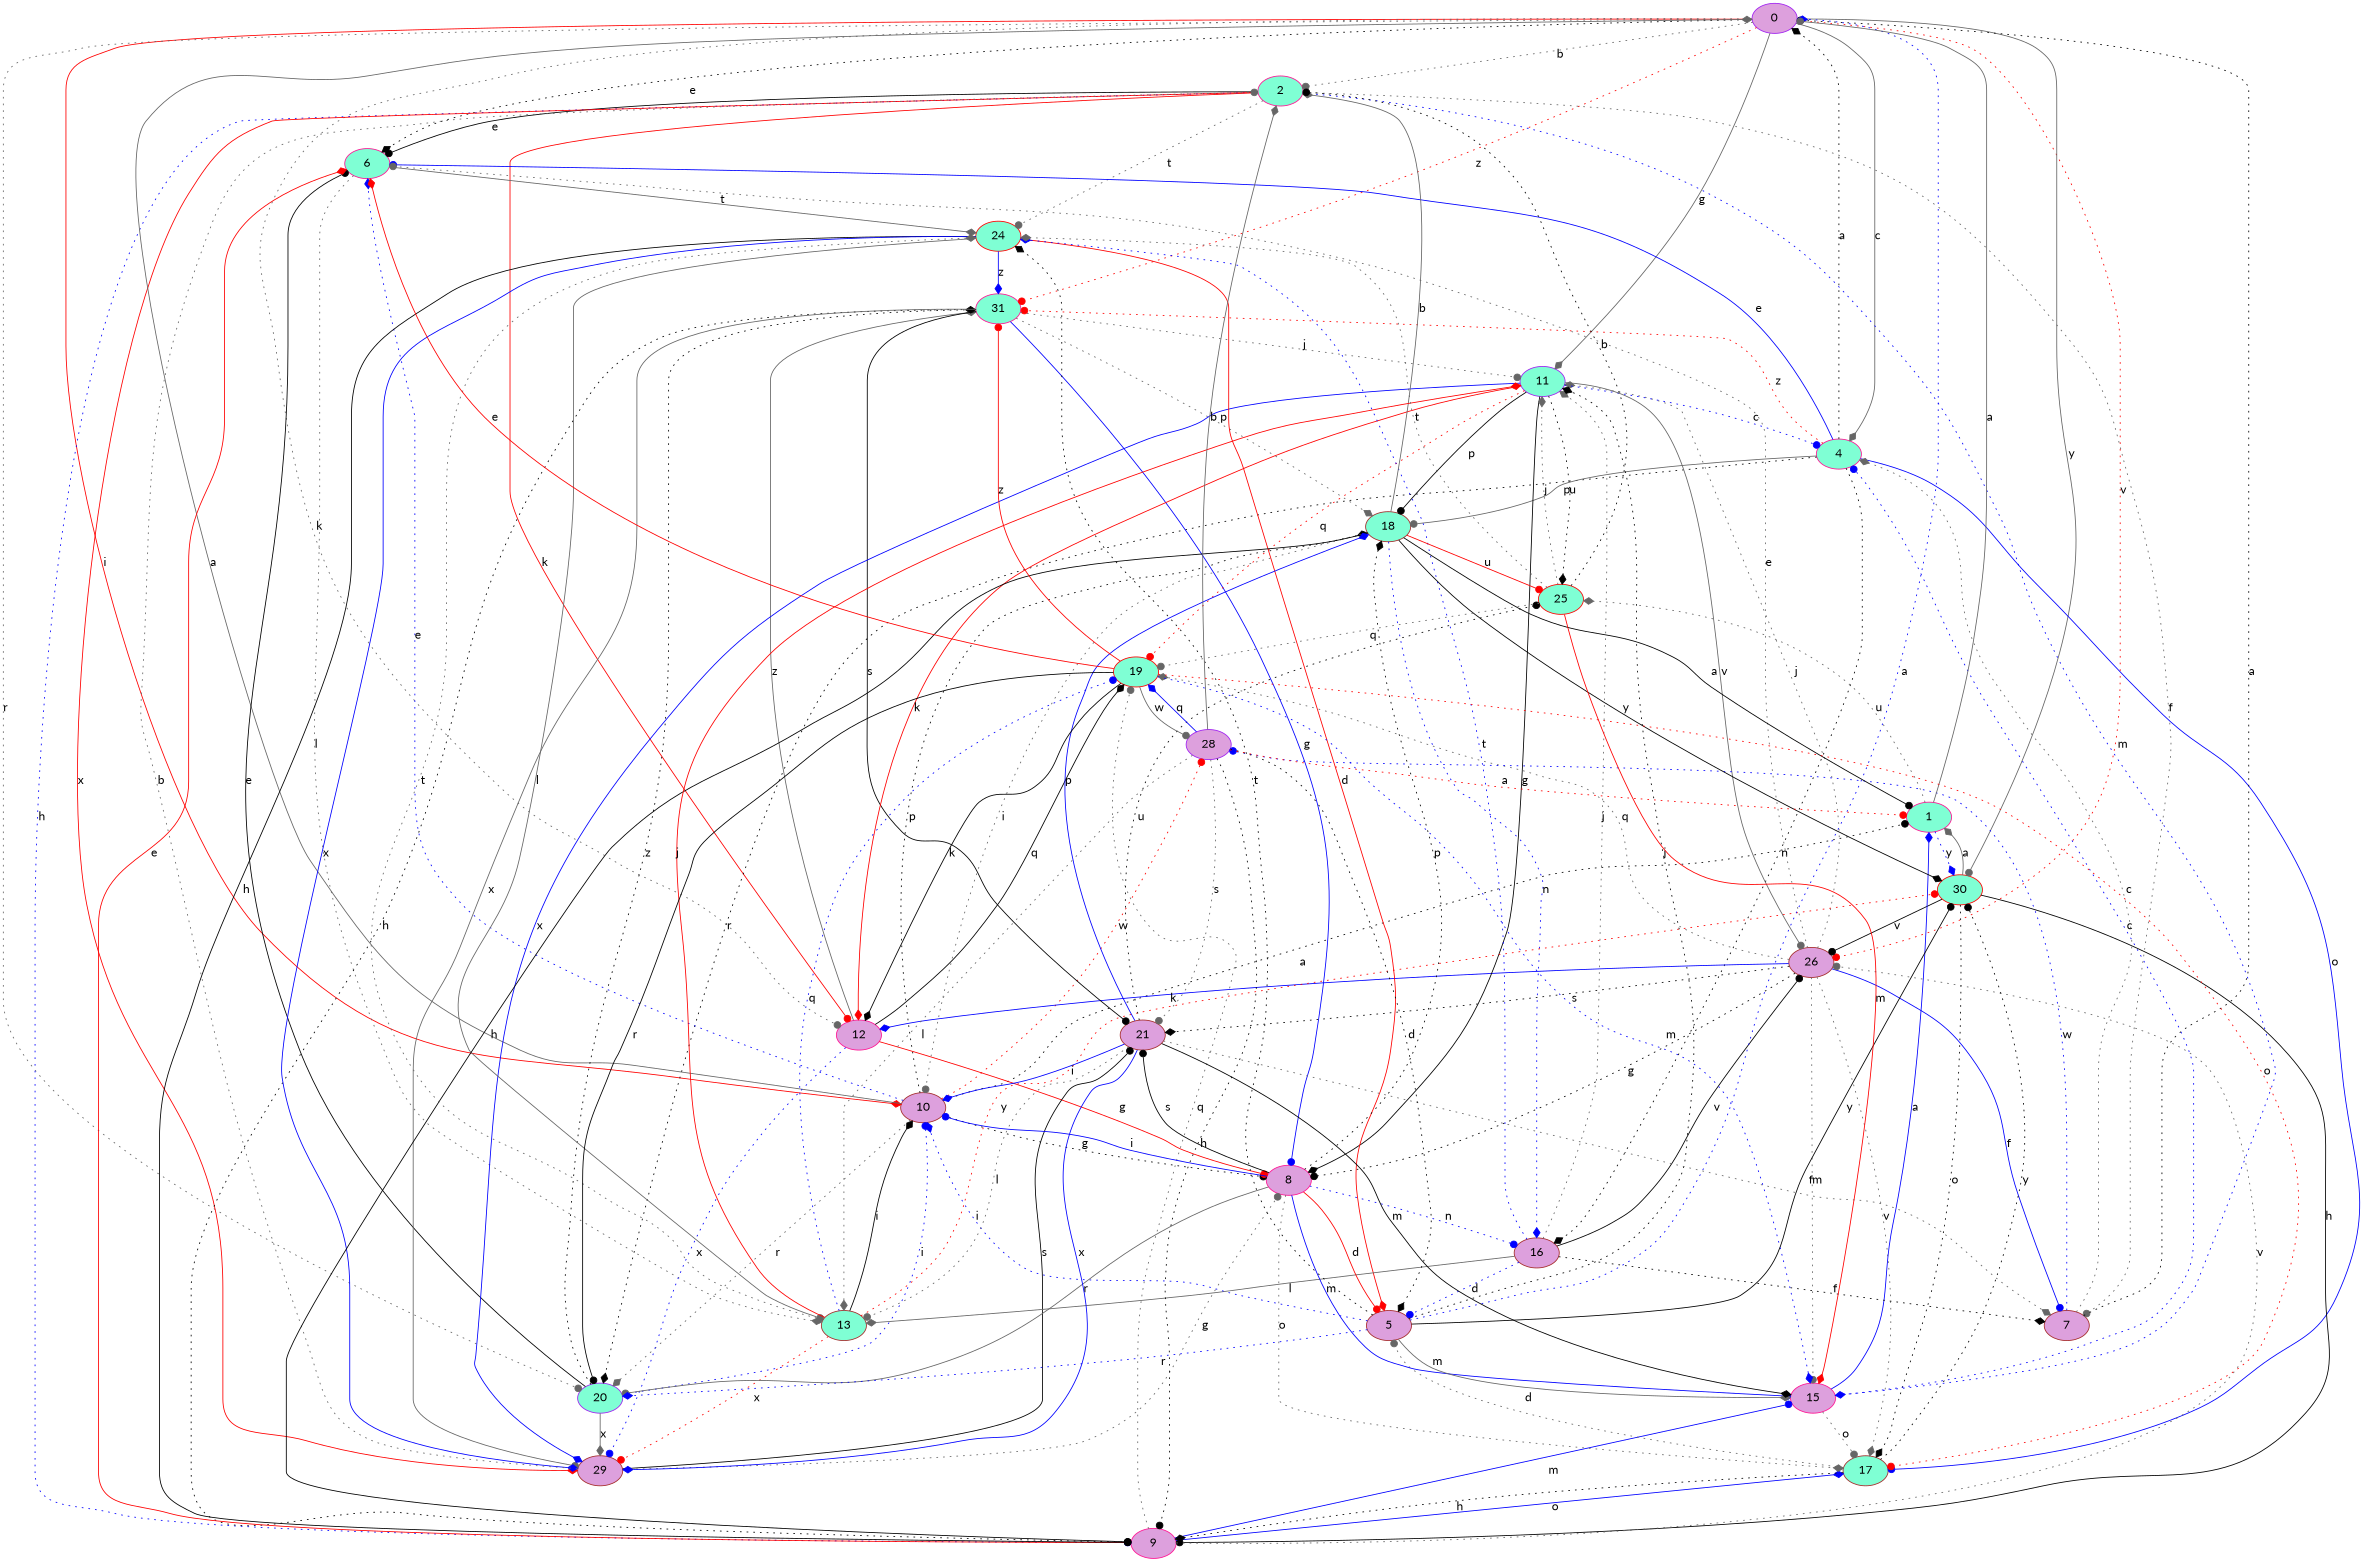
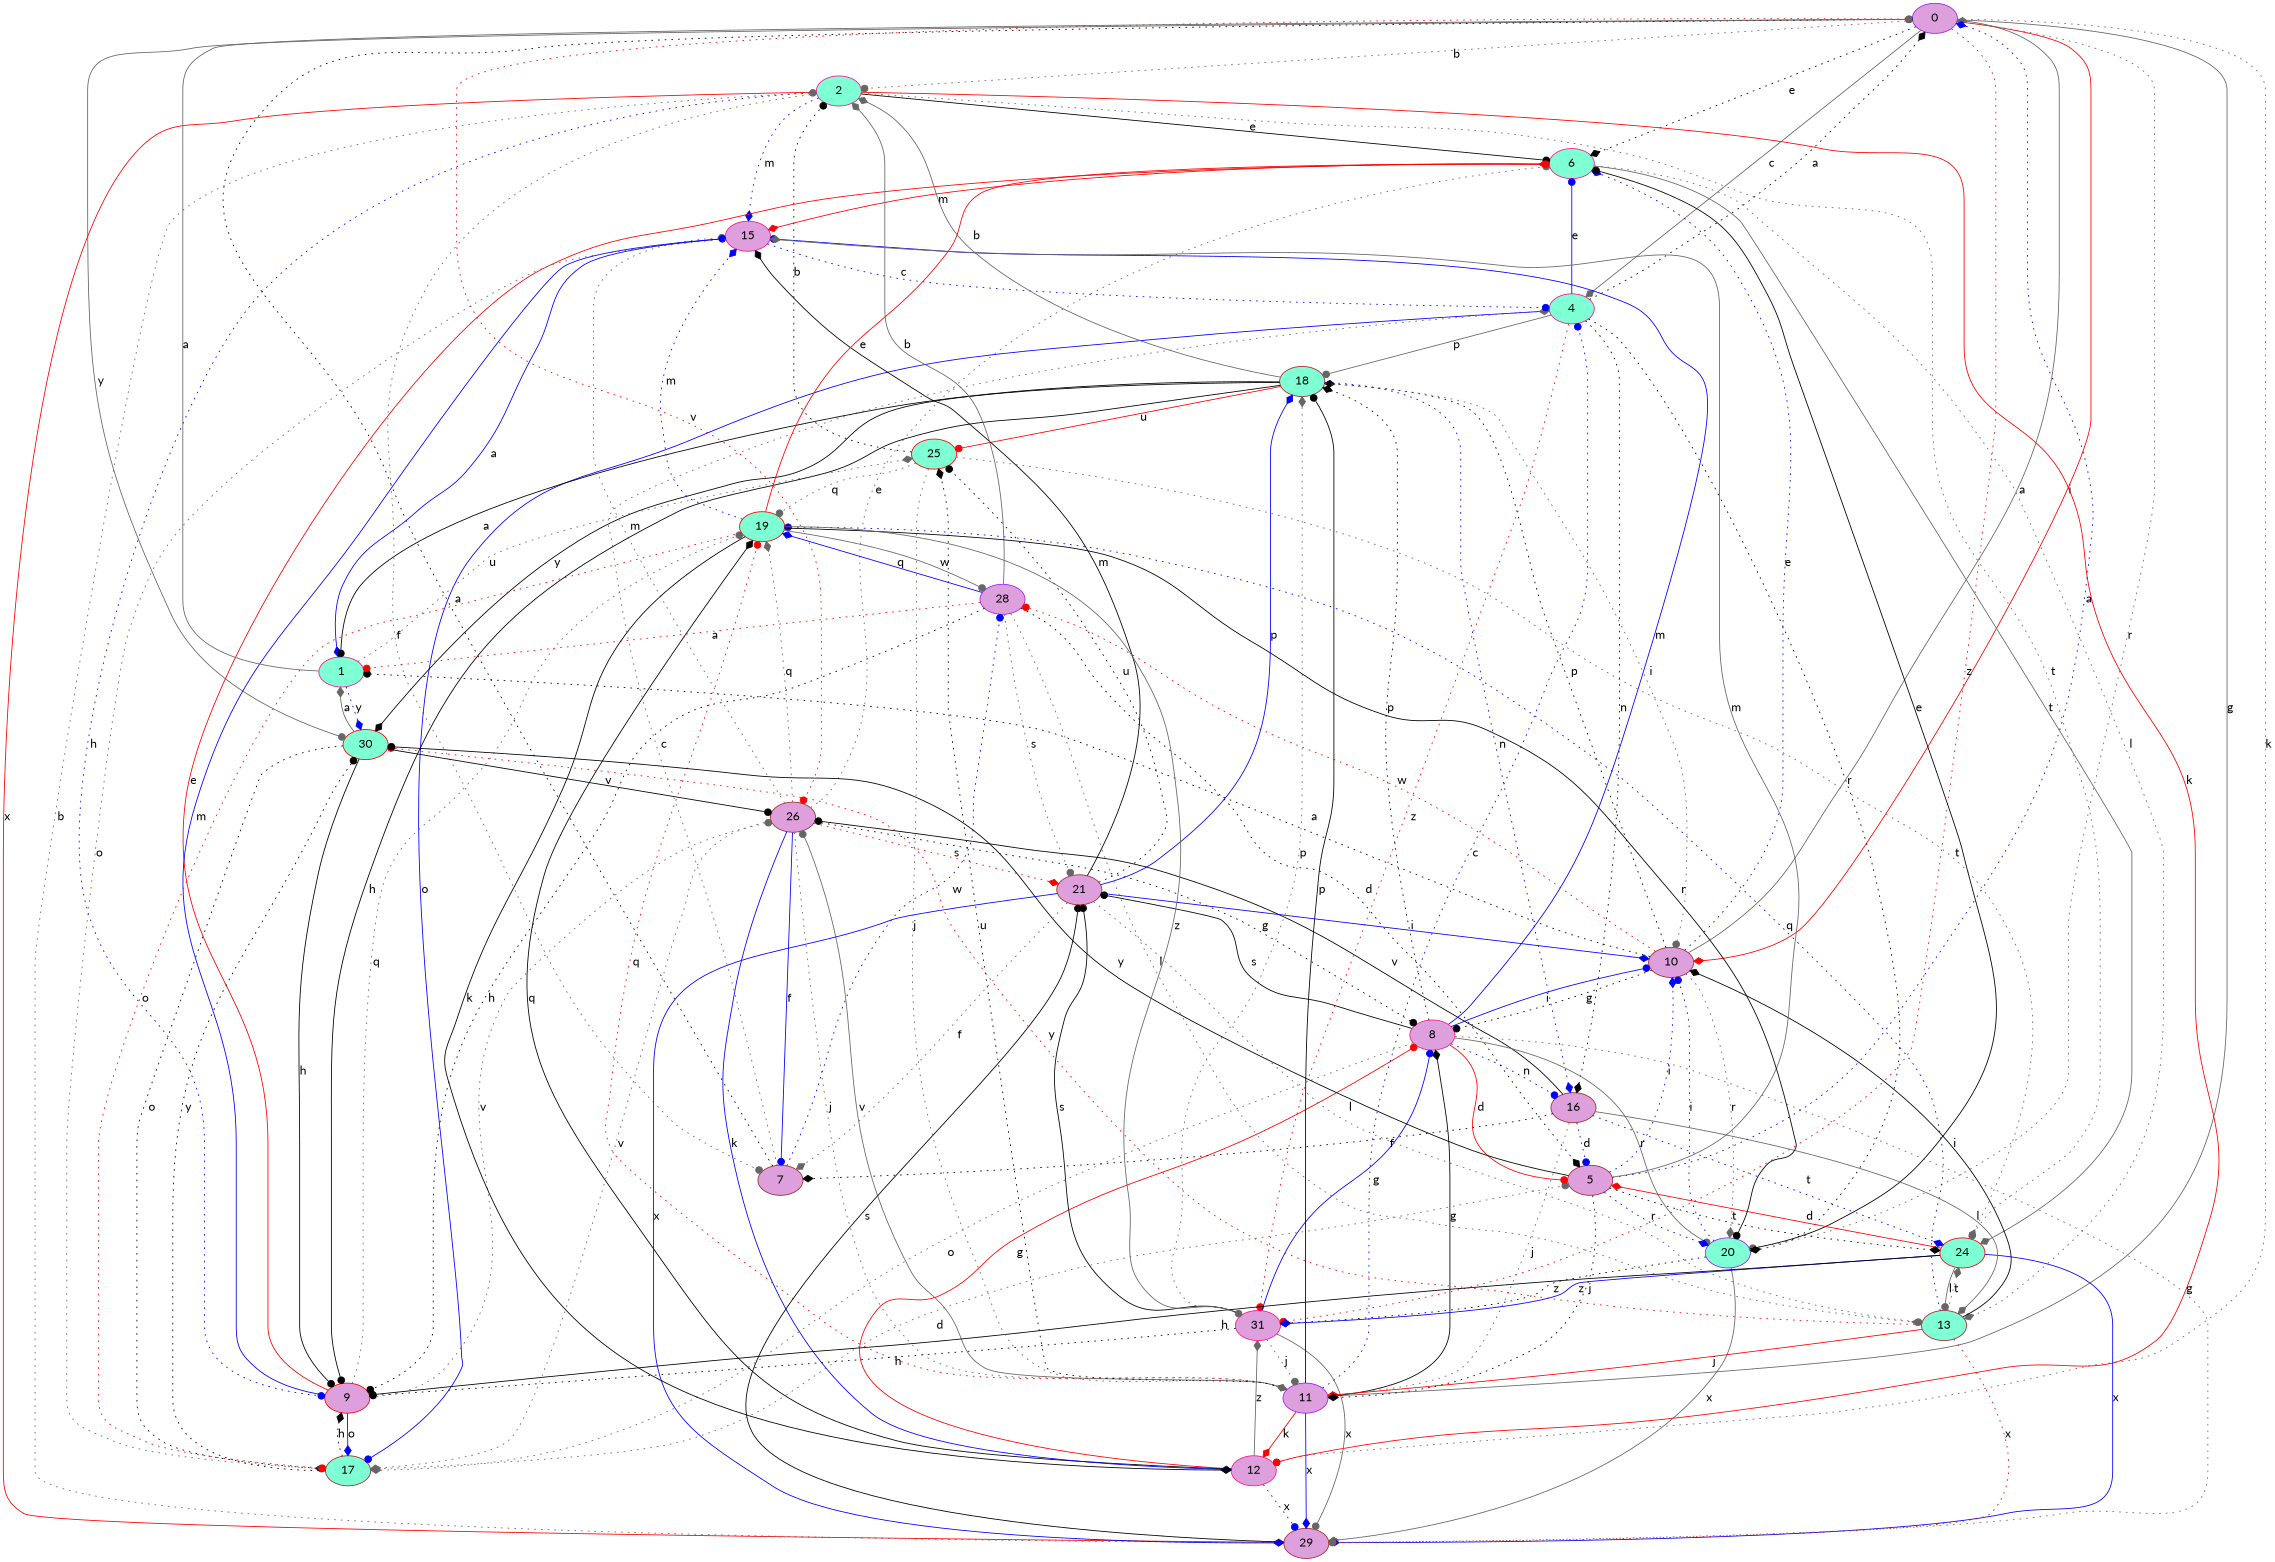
node "31": fillcolor aquamarine -> plum
node "11": fillcolor aquamarine -> plum
edge "19" -> "31": color red -> gray40
edge "25" -> "15": now "6" -> "15"
edge "26" -> "21": color black -> red
edge "9" -> "6": arrowhead diamond -> dot
edge "29" -> "8": reversed
node "9": color deeppink -> red
